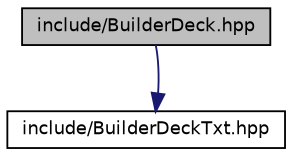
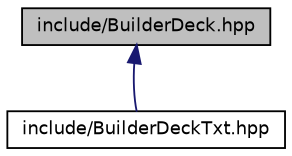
edge "include/BuilderDeck.hpp" -> "include/BuilderDeckTxt.hpp": reversed
